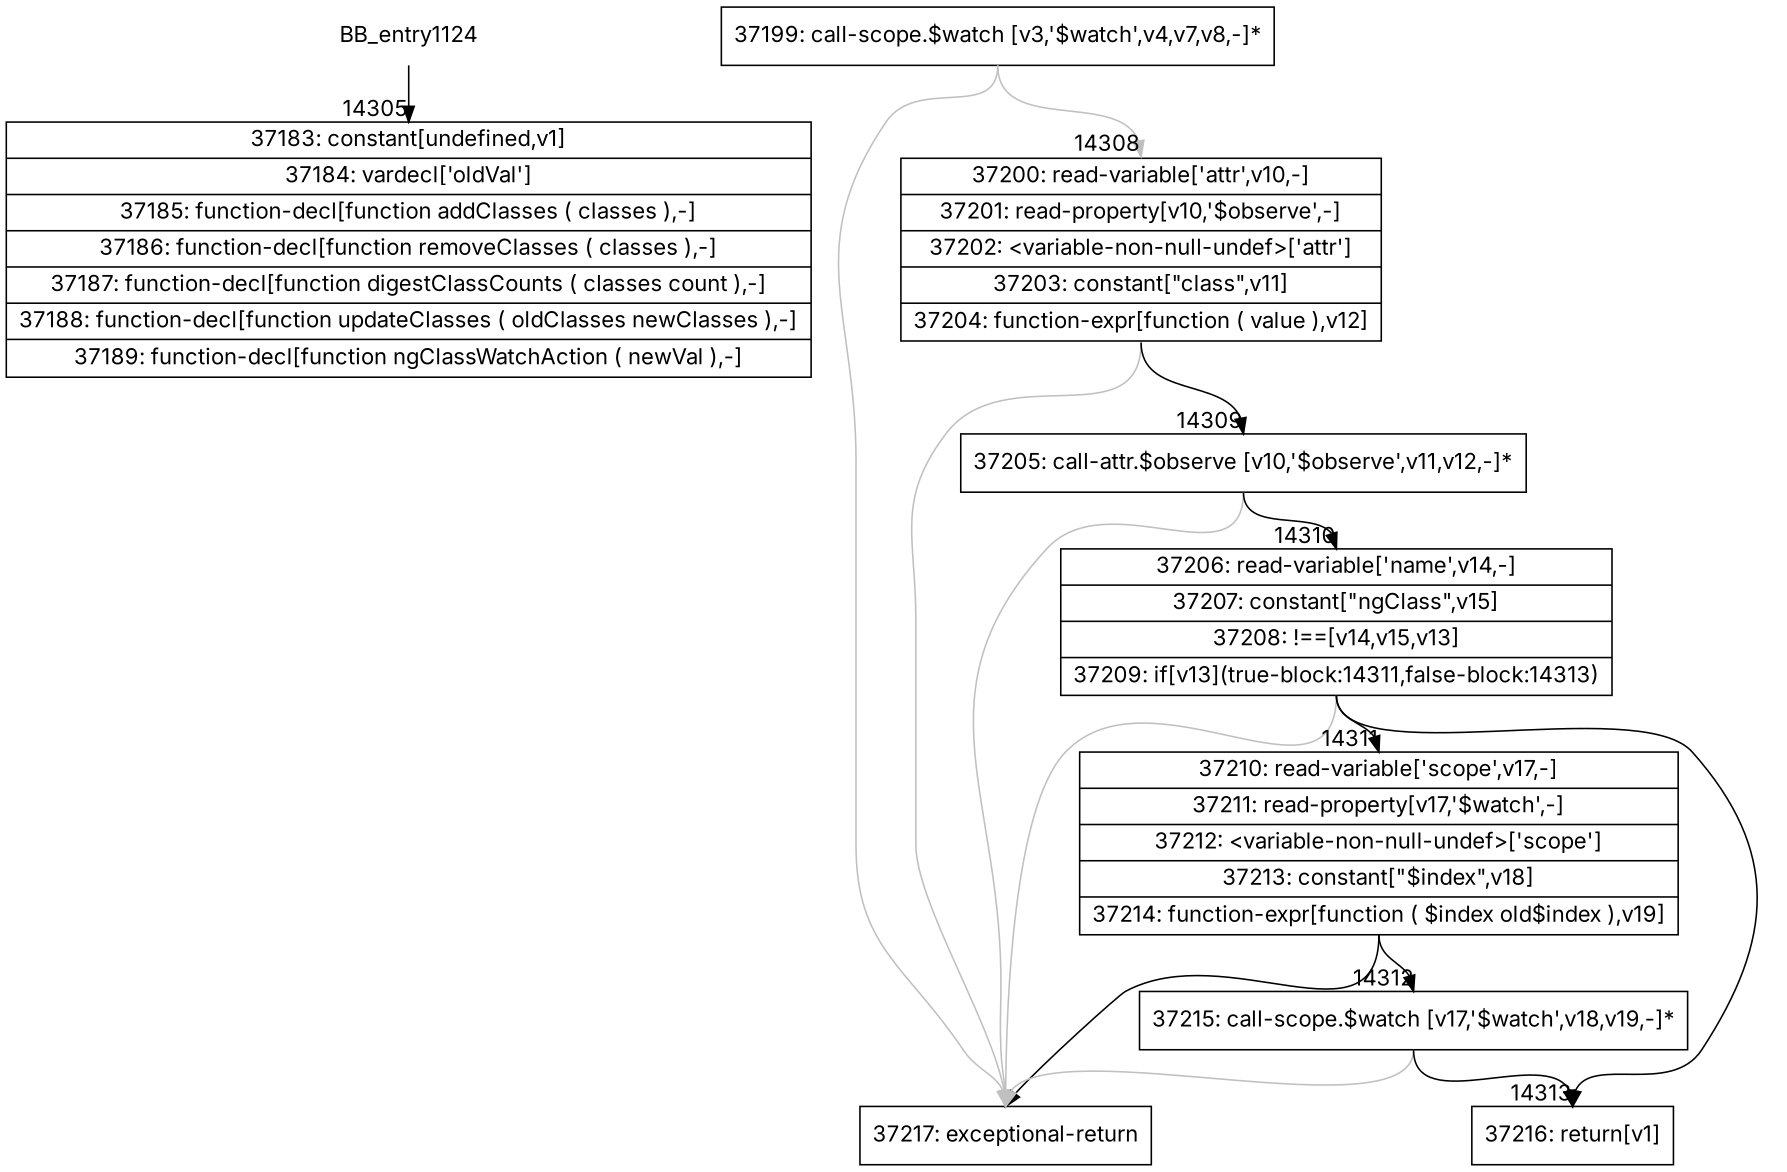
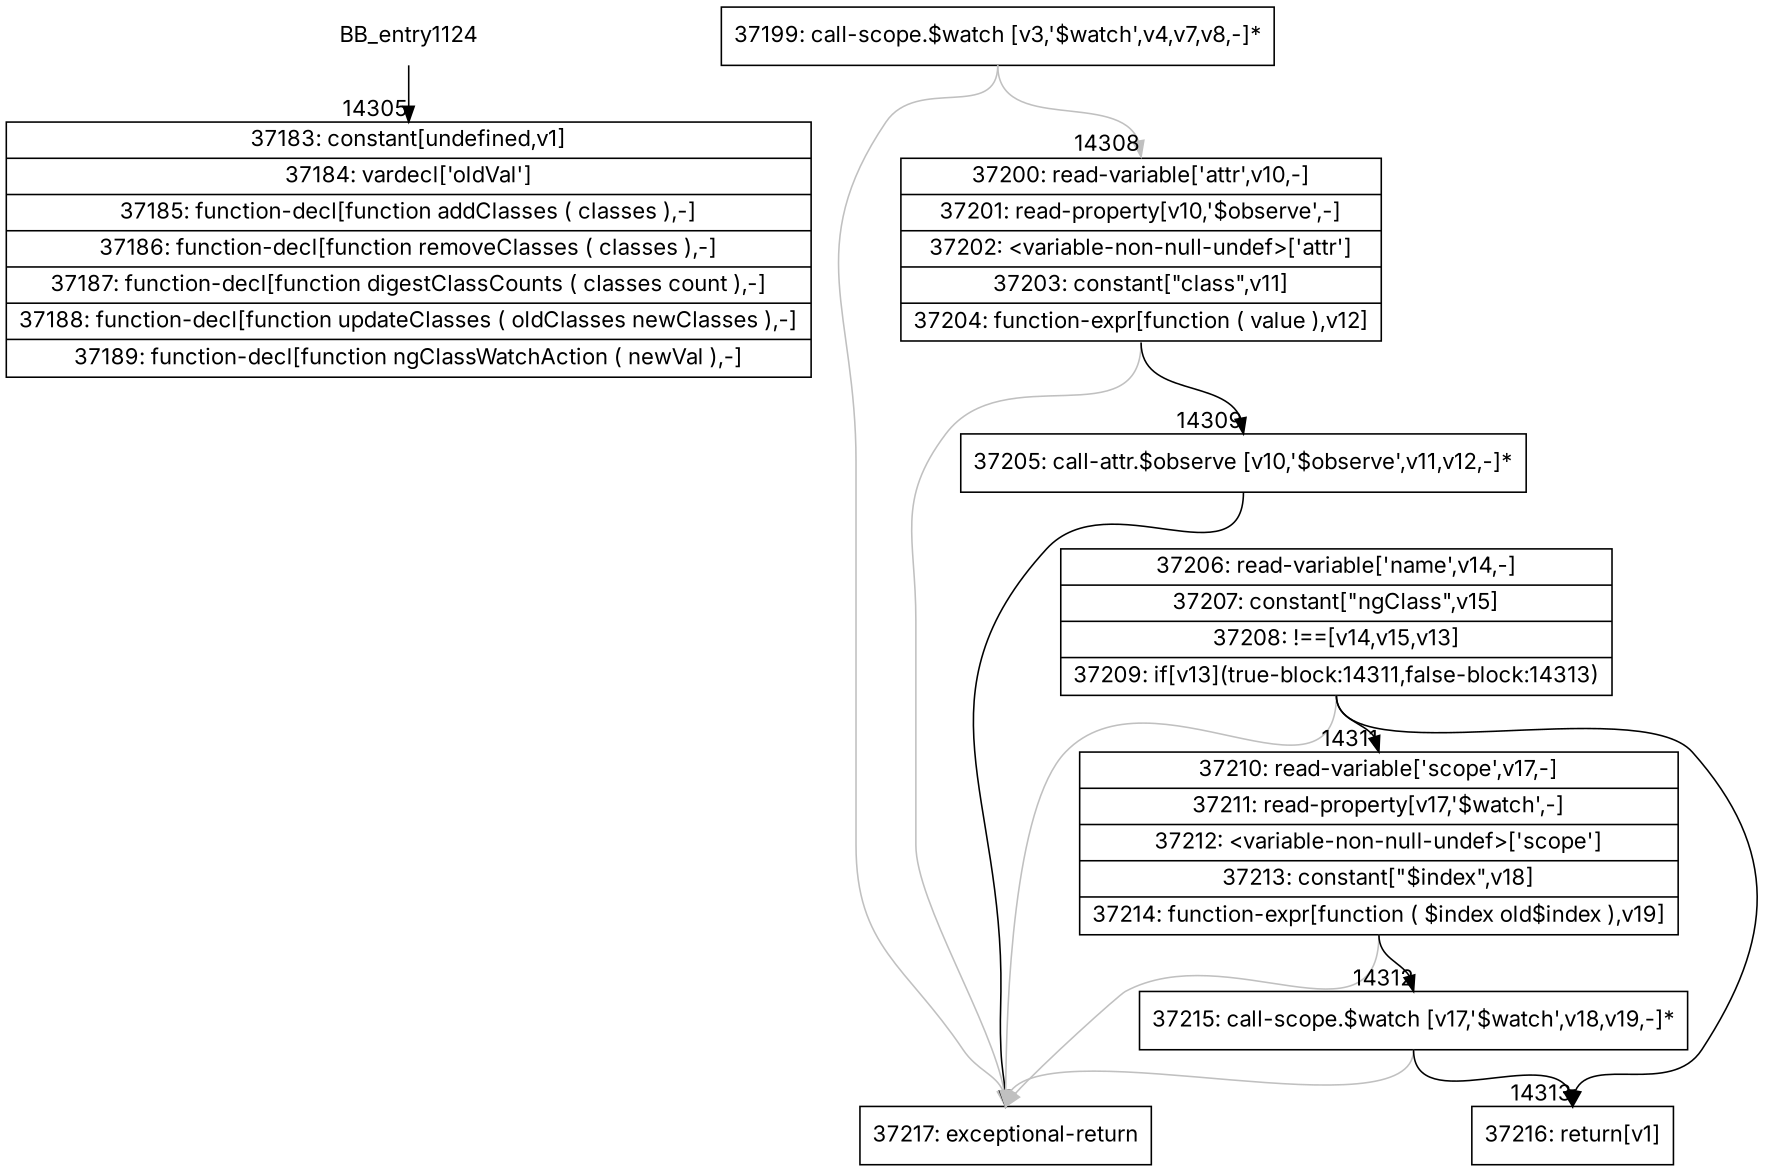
edge "37205: call-attr.$observe [v10,'$observe',v11,v12,-]*" -> "37206: read-variable['name',v14,-]": removed
edge "37205: call-attr.$observe [v10,'$observe',v11,v12,-]*" -> "37217: exceptional-return": color gray -> black
edge "37210: read-variable['scope',v17,-]" -> "37217: exceptional-return": color black -> gray
